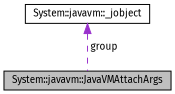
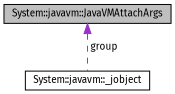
edge "System::javavm::JavaVMAttachArgs" -> "System::javavm::_jobject": reversed
